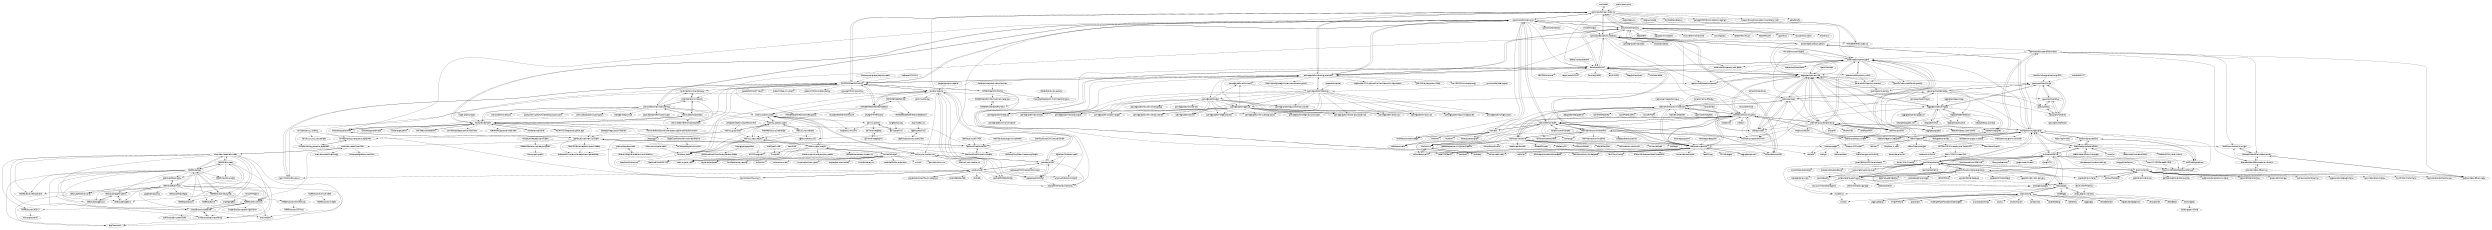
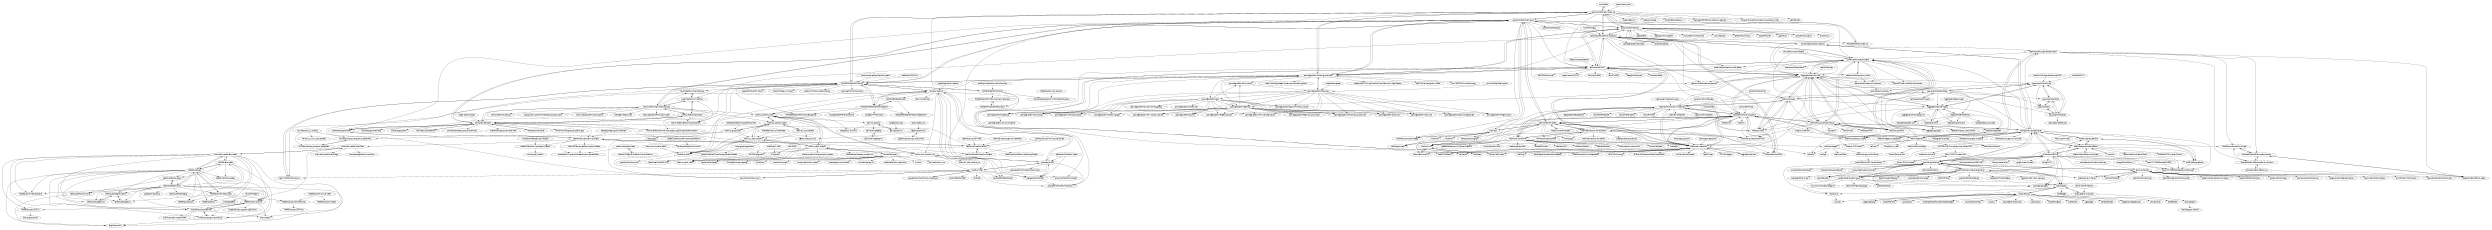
node "tiny-dnn/tiny-dnn": label "tiny-dnn/tiny-dnn" -> "bitsandbytes-dnn/tiny-dnn"
